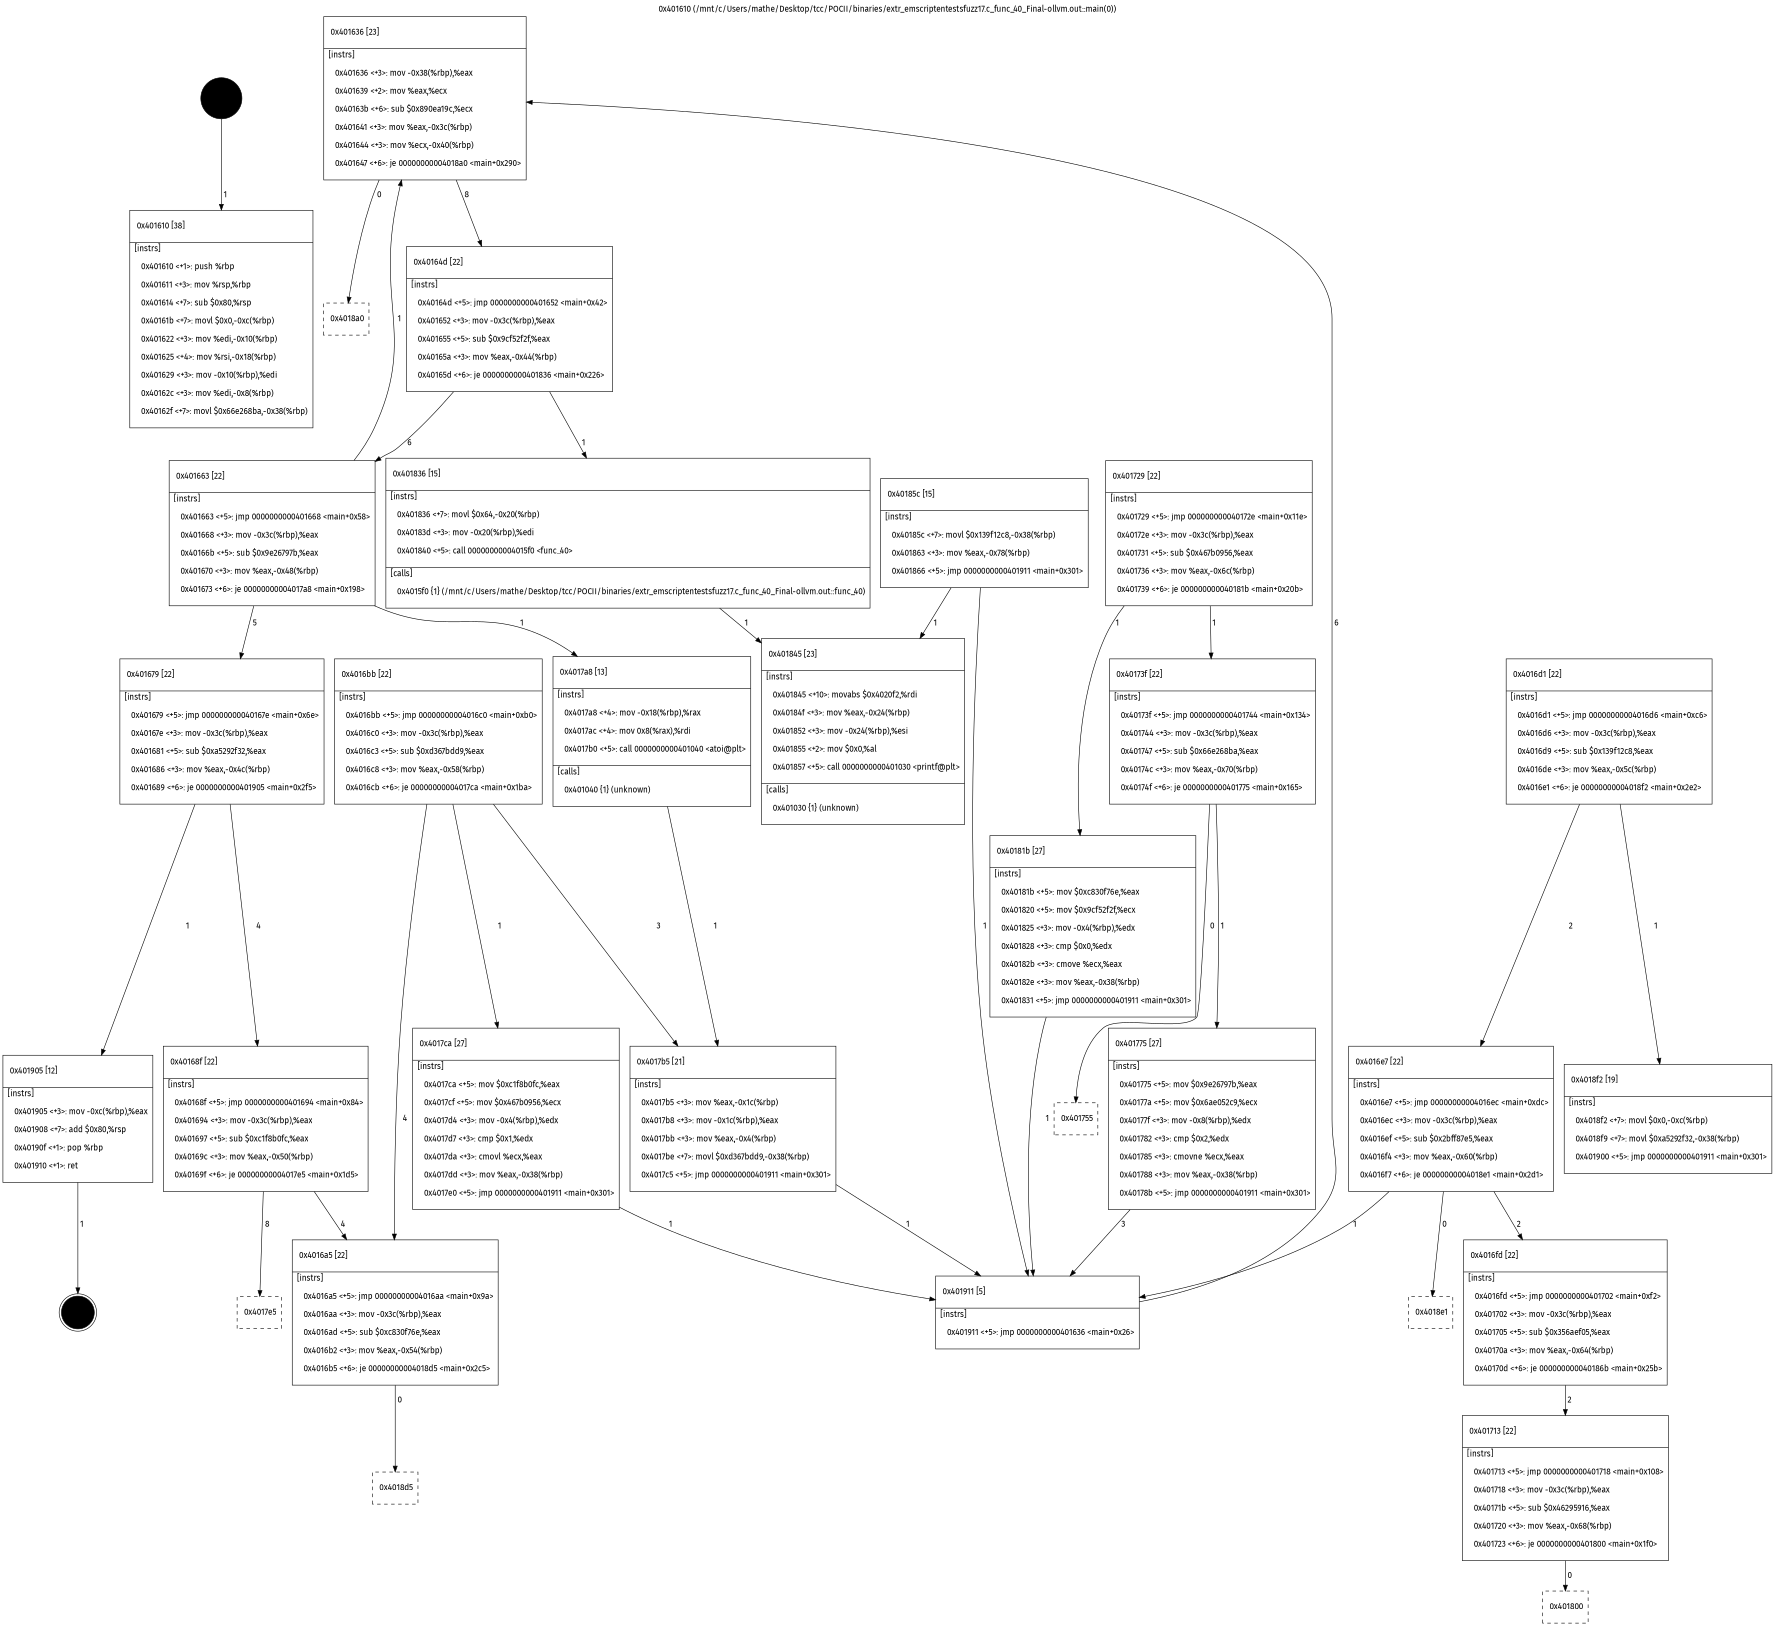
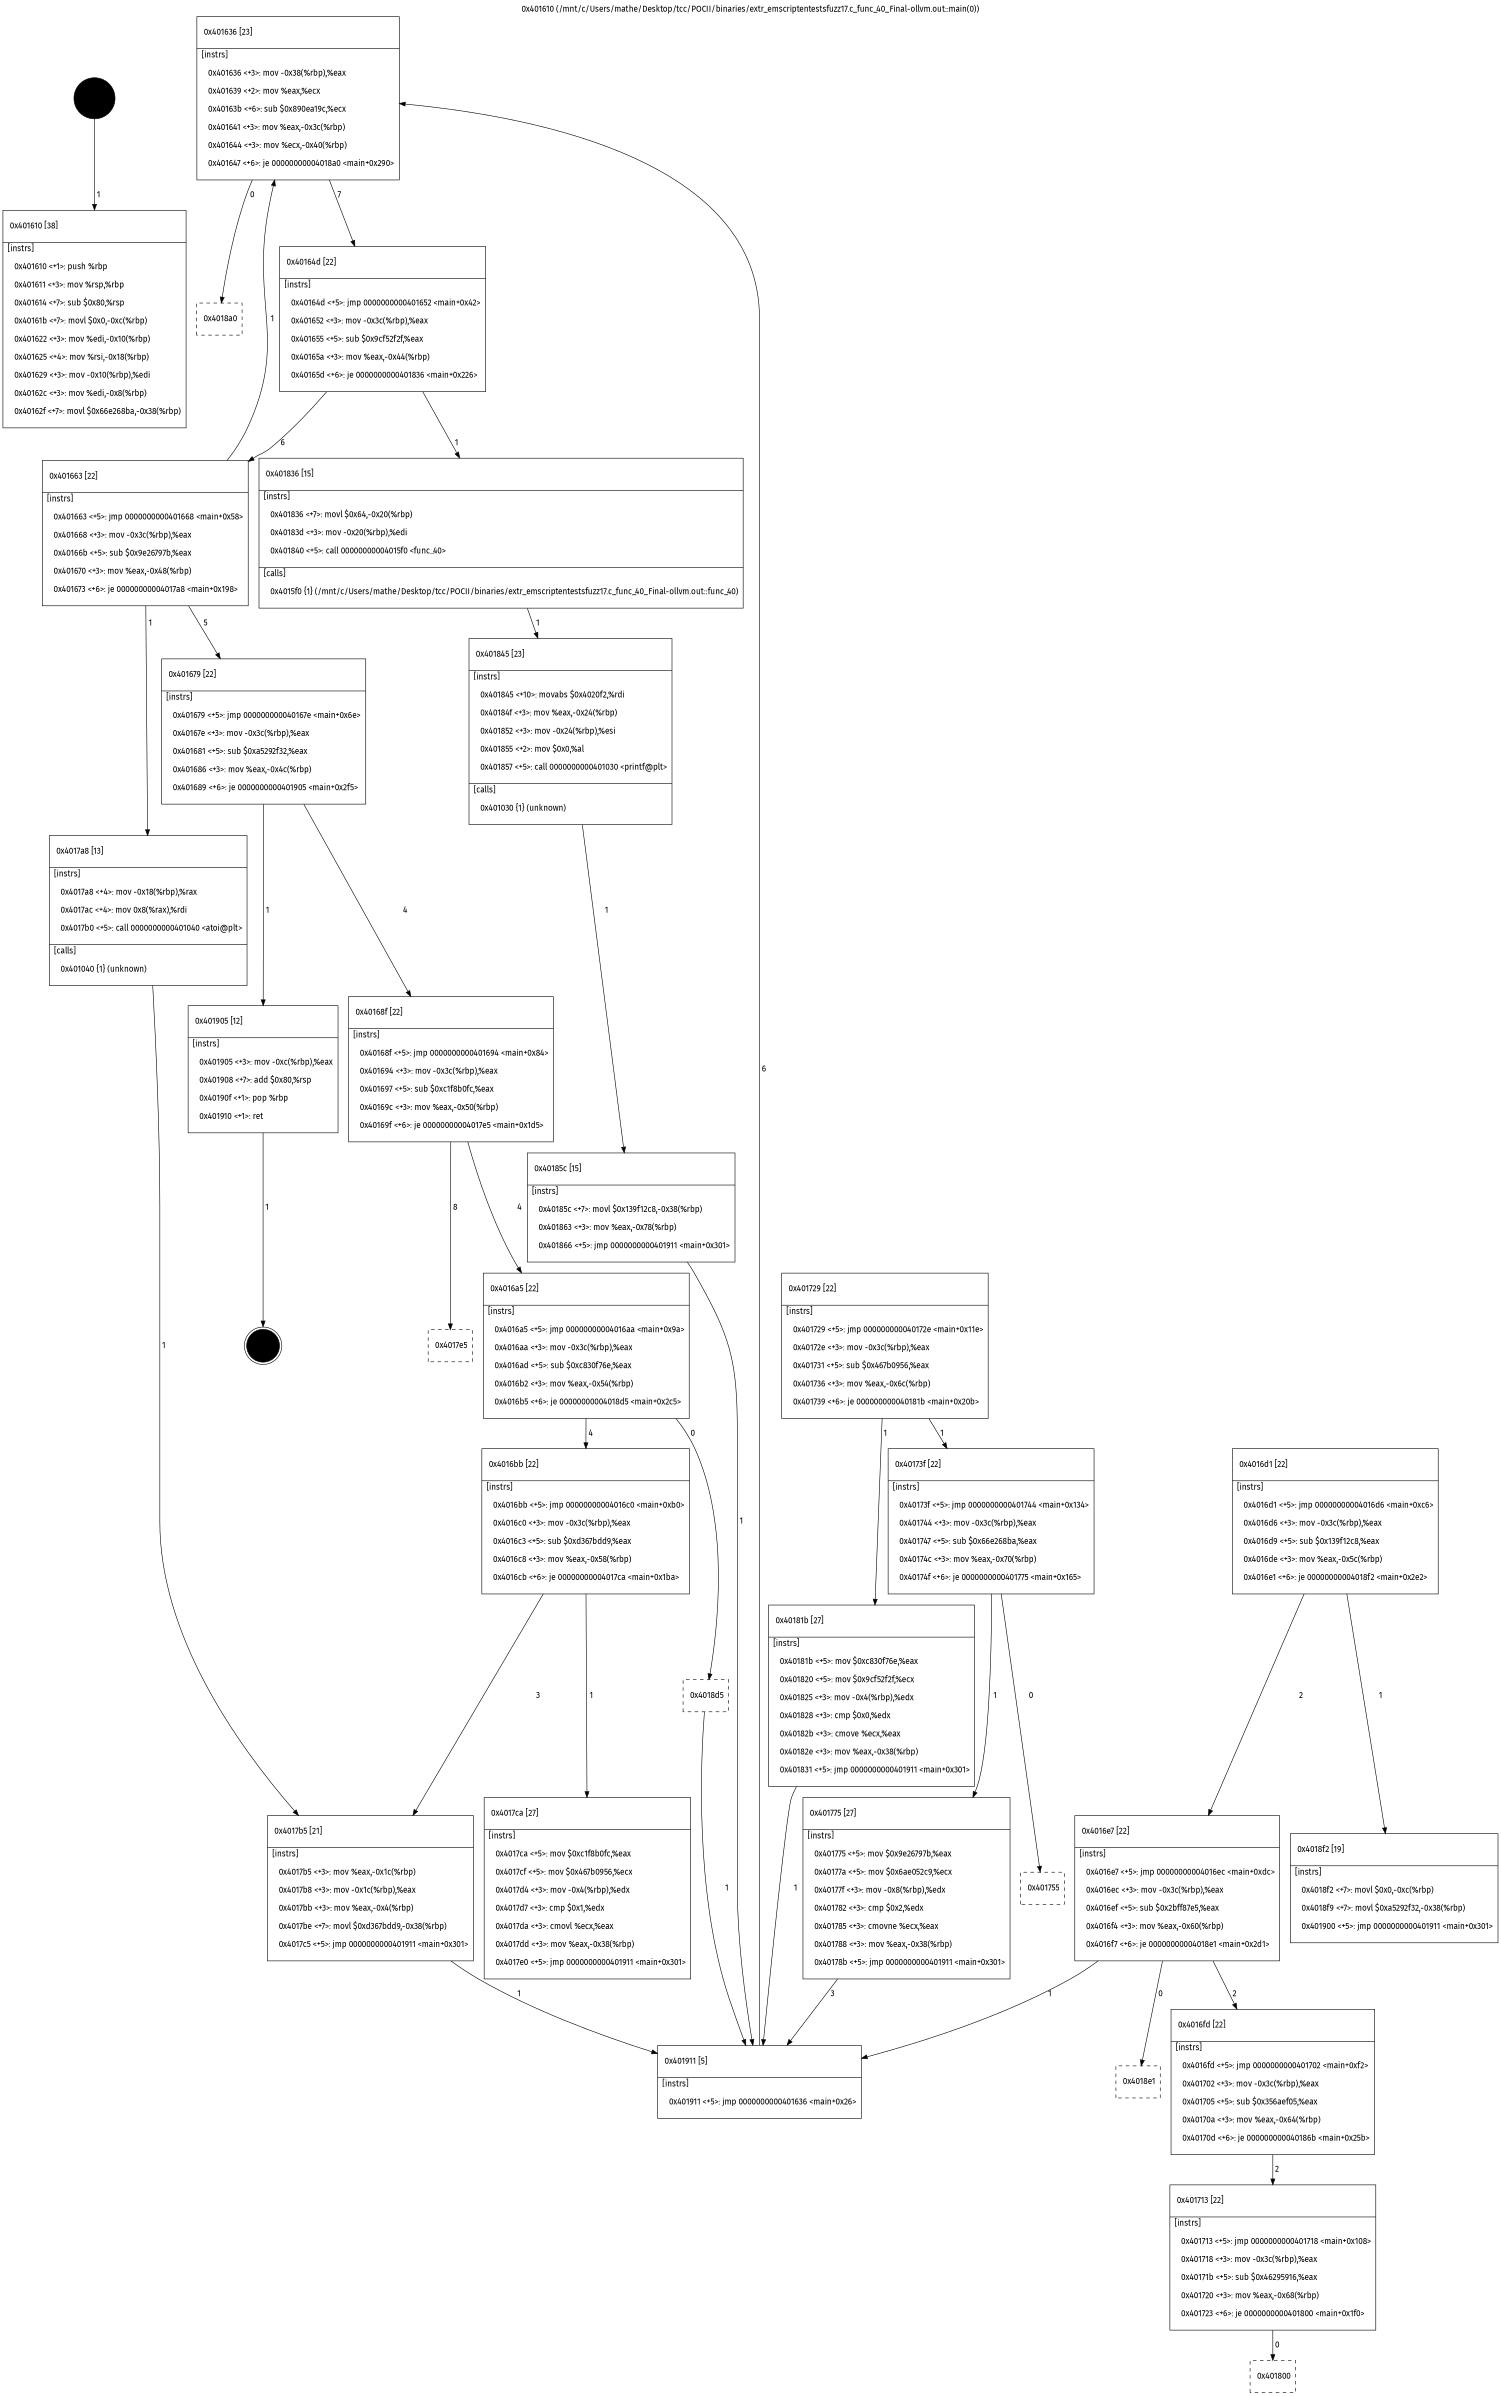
edge "0x401636 [23]" -> "0x40164d [22]": label " 8" -> " 7"
edge "0x40185c [15]" -> "0x401845 [23]": reversed
edge "0x4016bb [22]" -> "0x4016a5 [22]": reversed
edge "0x4017ca [27]" -> "0x401911 [5]": now "0x4018d5" -> "0x401911 [5]"
